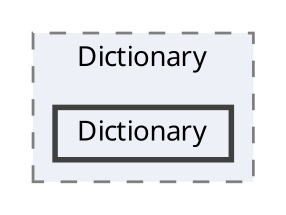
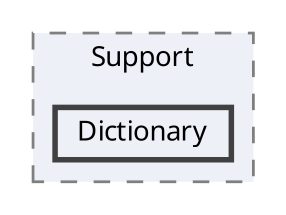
cluster "Dictionary": label "Dictionary" -> "Support"
